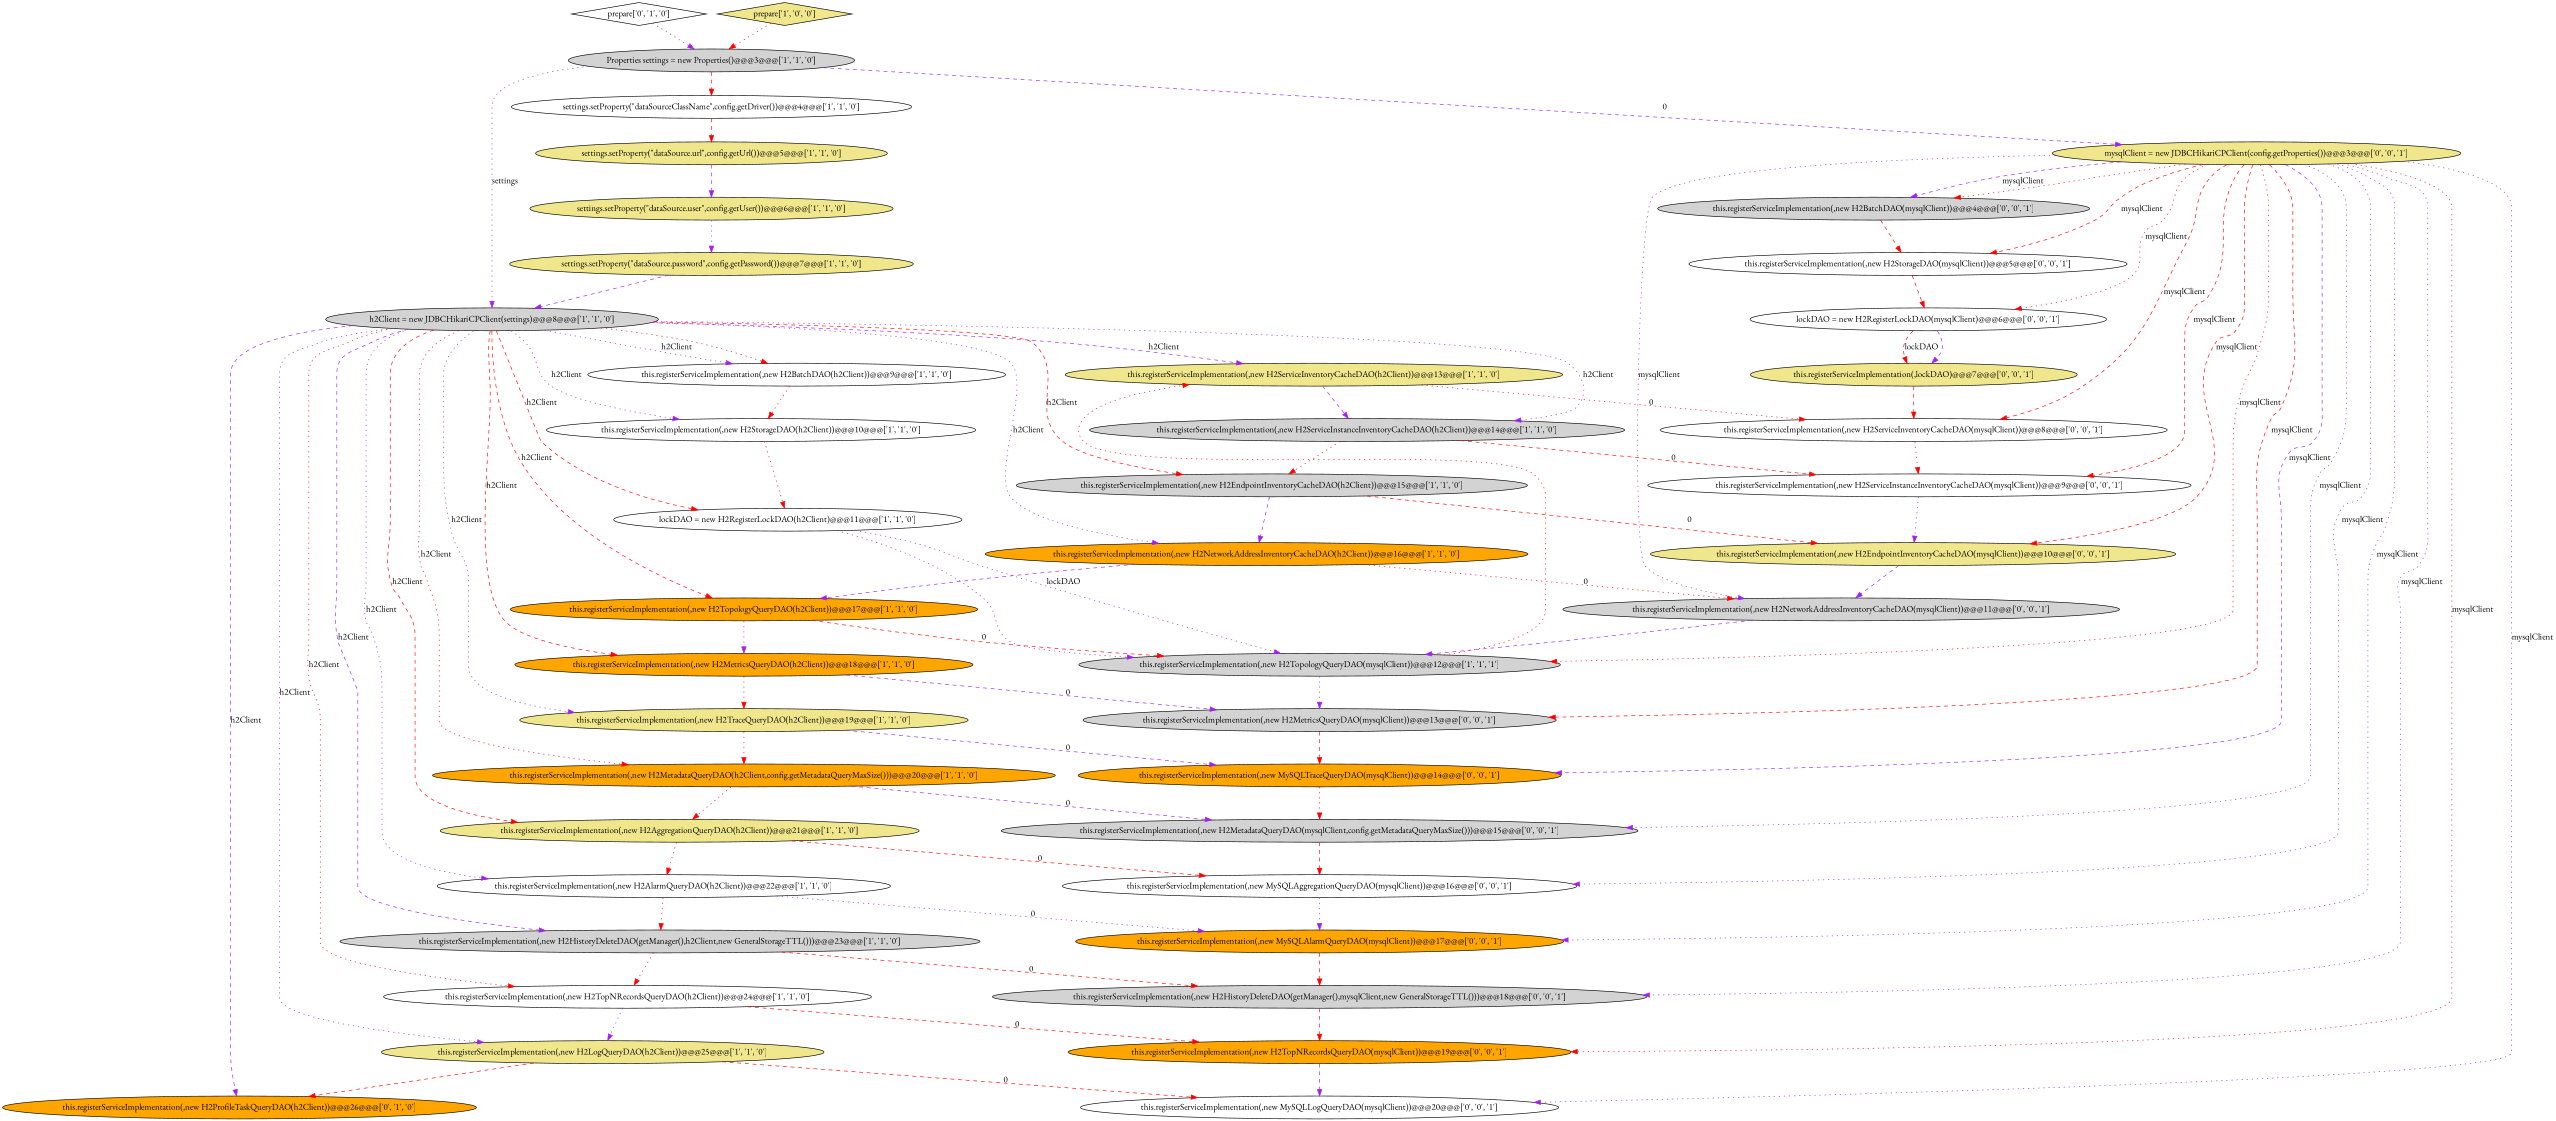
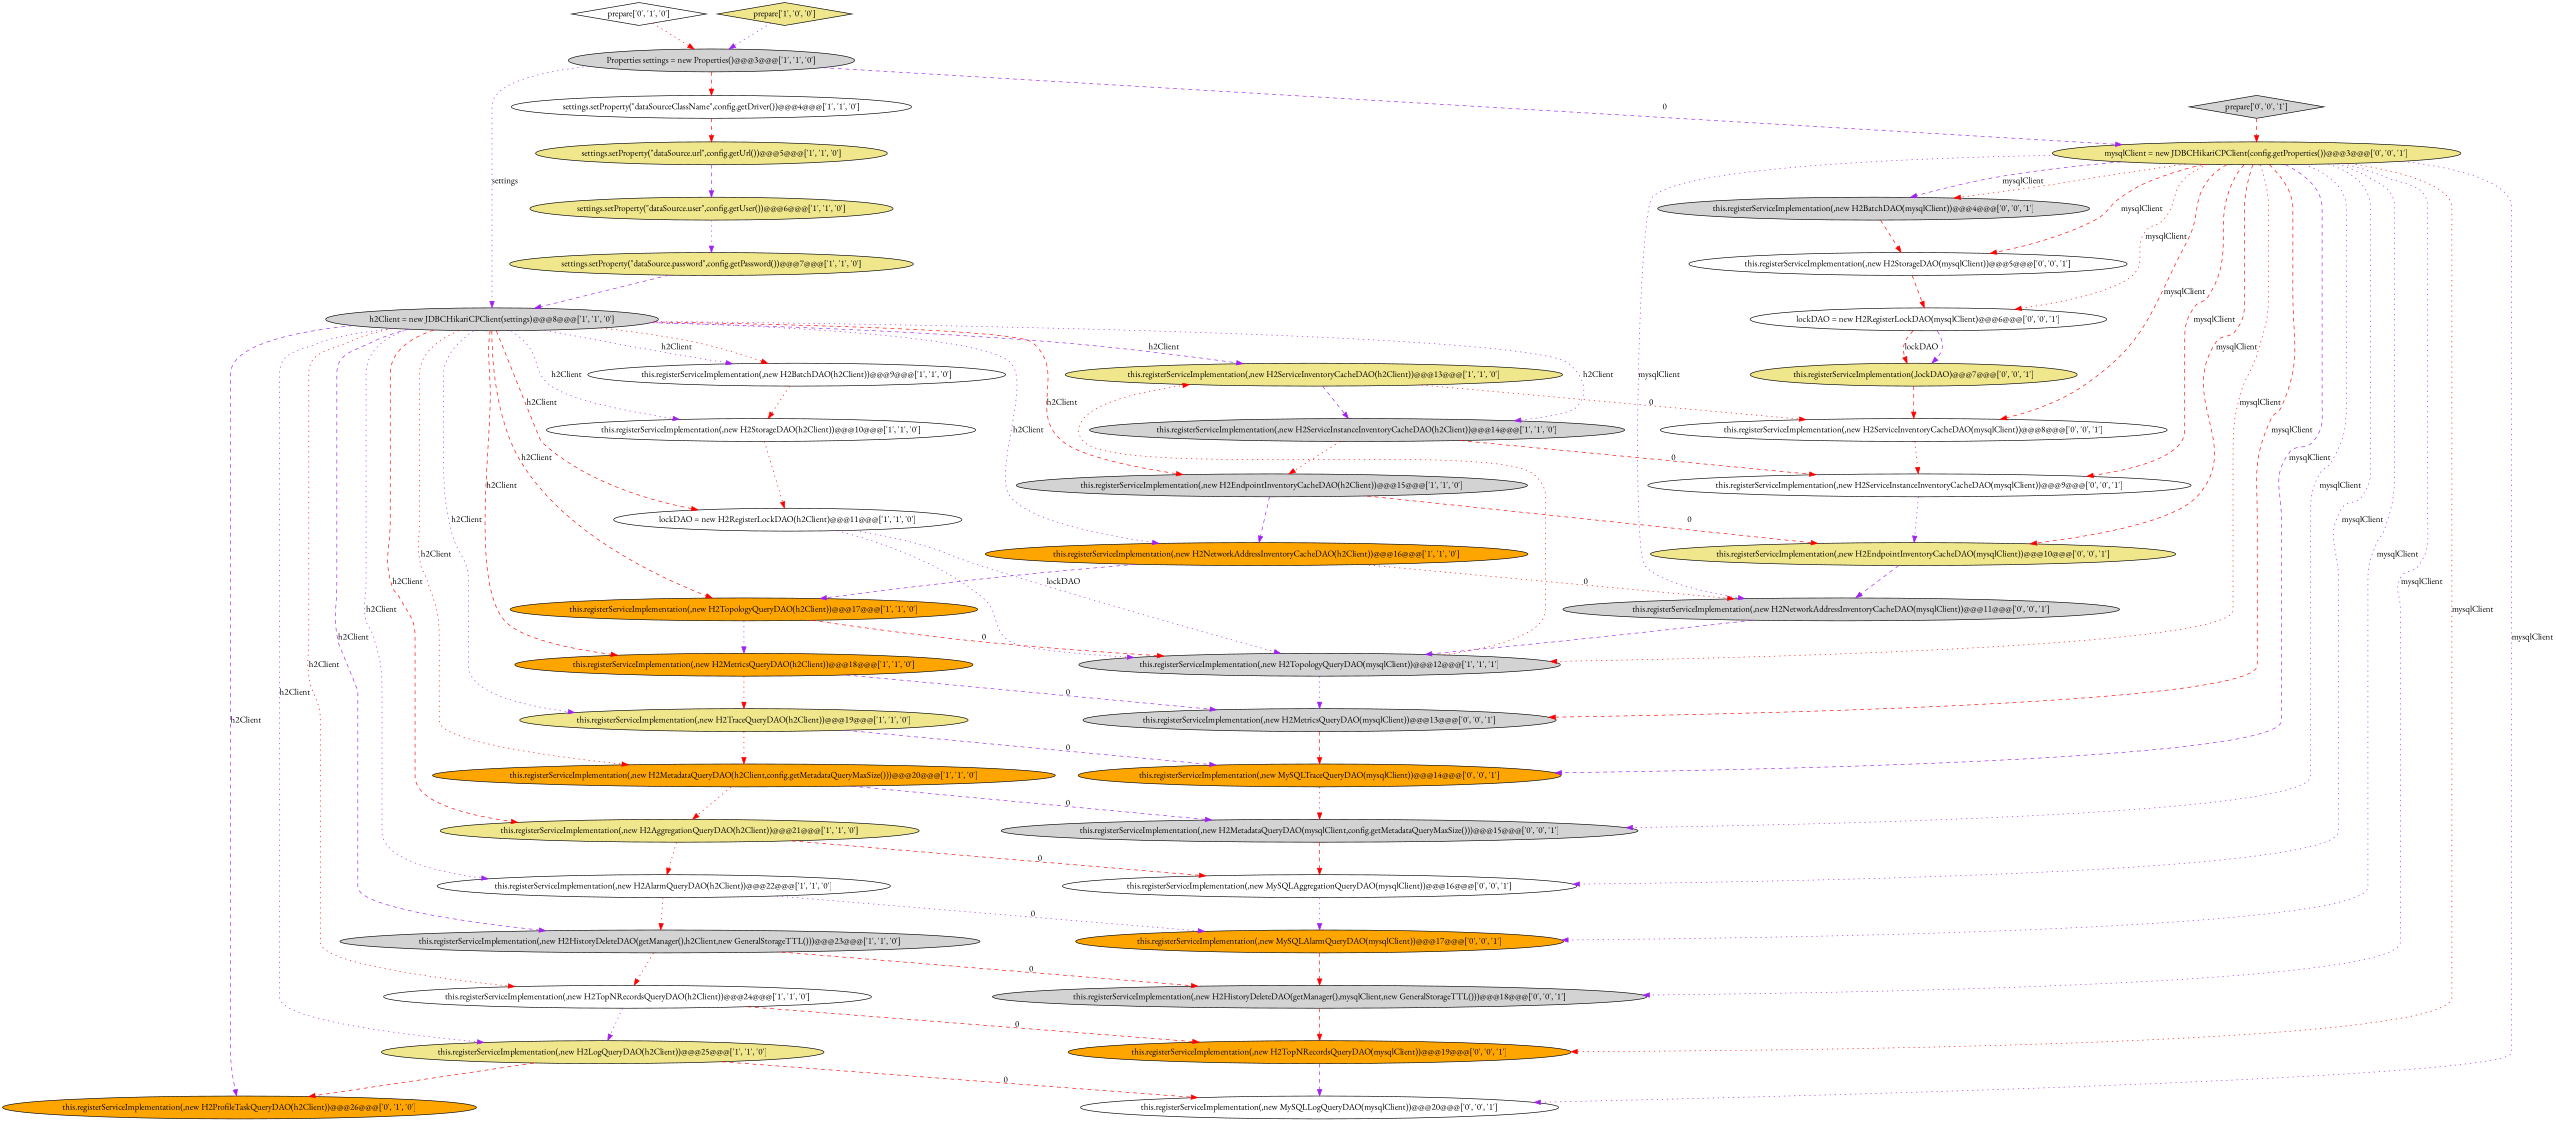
edge "prepare['0', '1', '0']" -> "Properties settings = new Properties()@@@3@@@['1', '1', '0']": color purple -> red
edge "prepare['1', '0', '0']" -> "Properties settings = new Properties()@@@3@@@['1', '1', '0']": color red -> purple
node "prepare['0', '0', '1']": added
